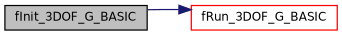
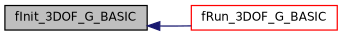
edge "fInit_3DOF_G_BASIC" -> "fRun_3DOF_G_BASIC": reversed
